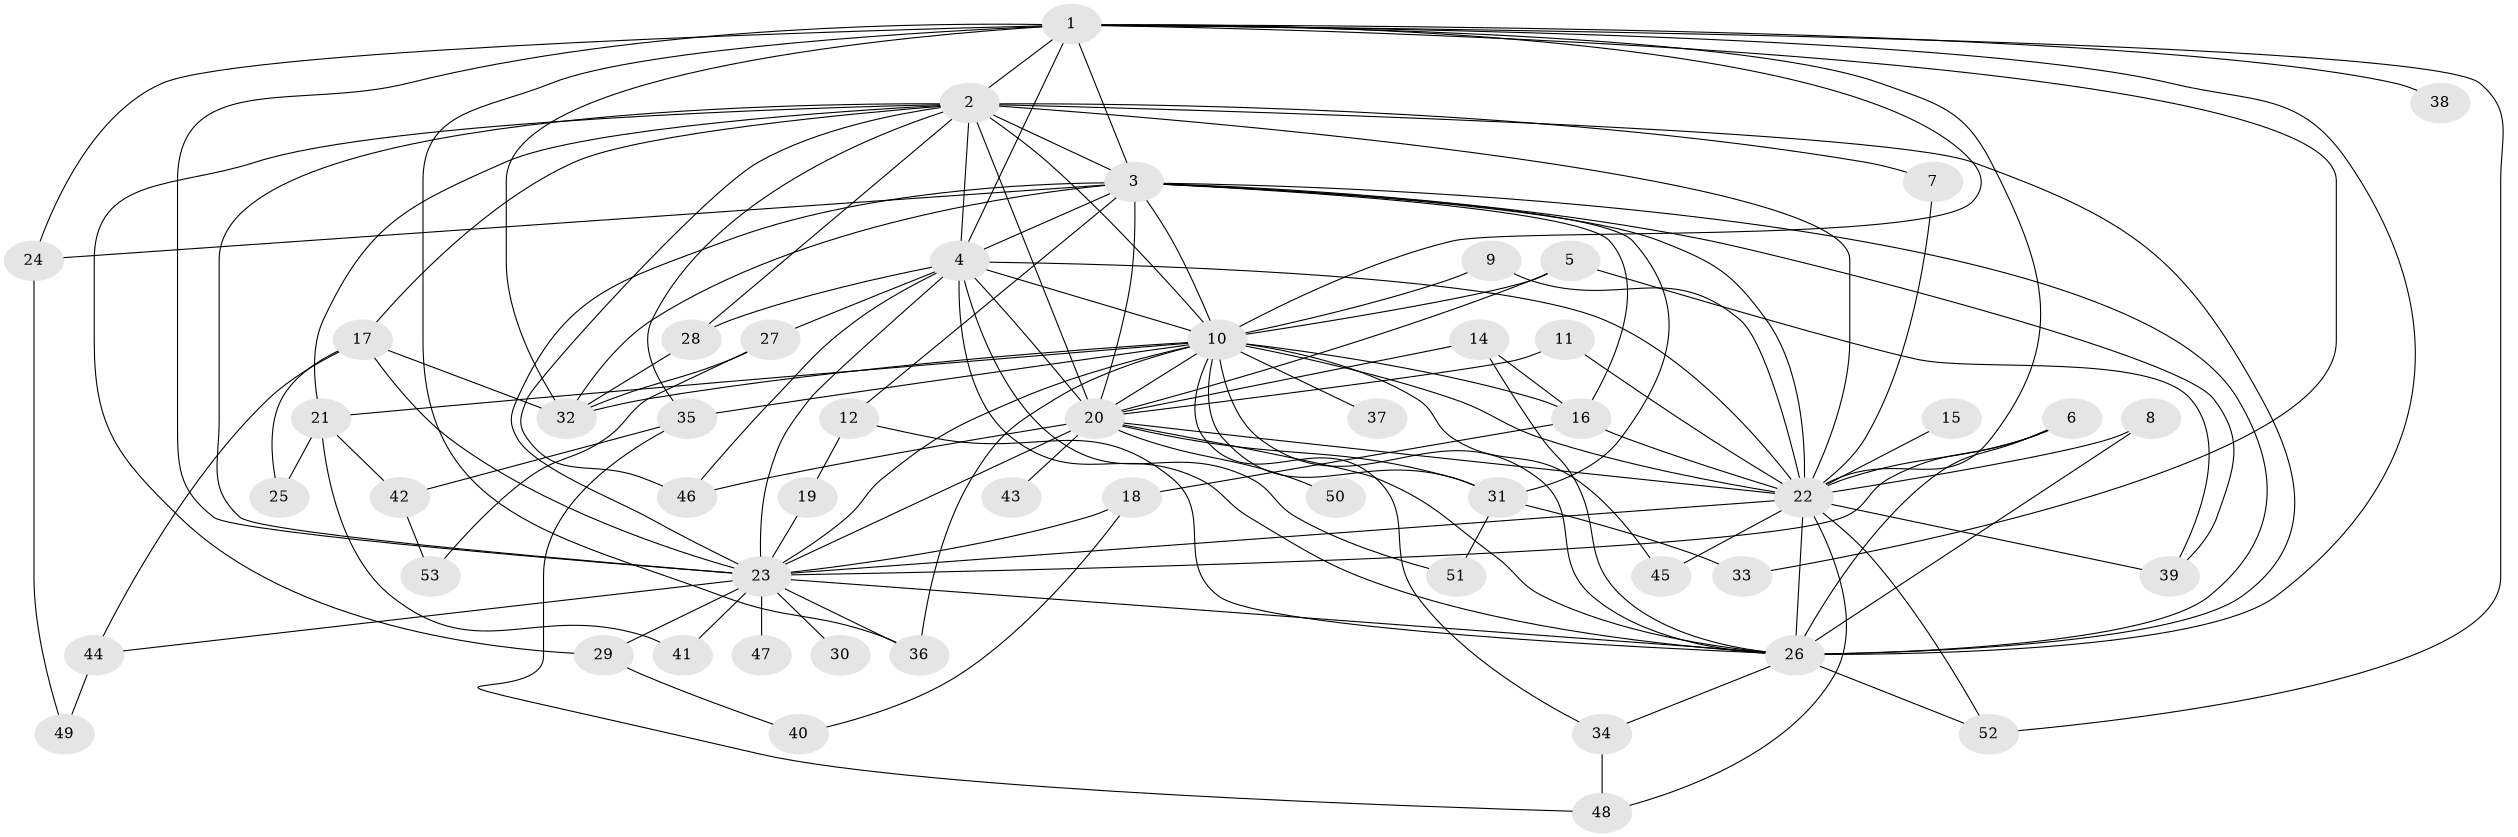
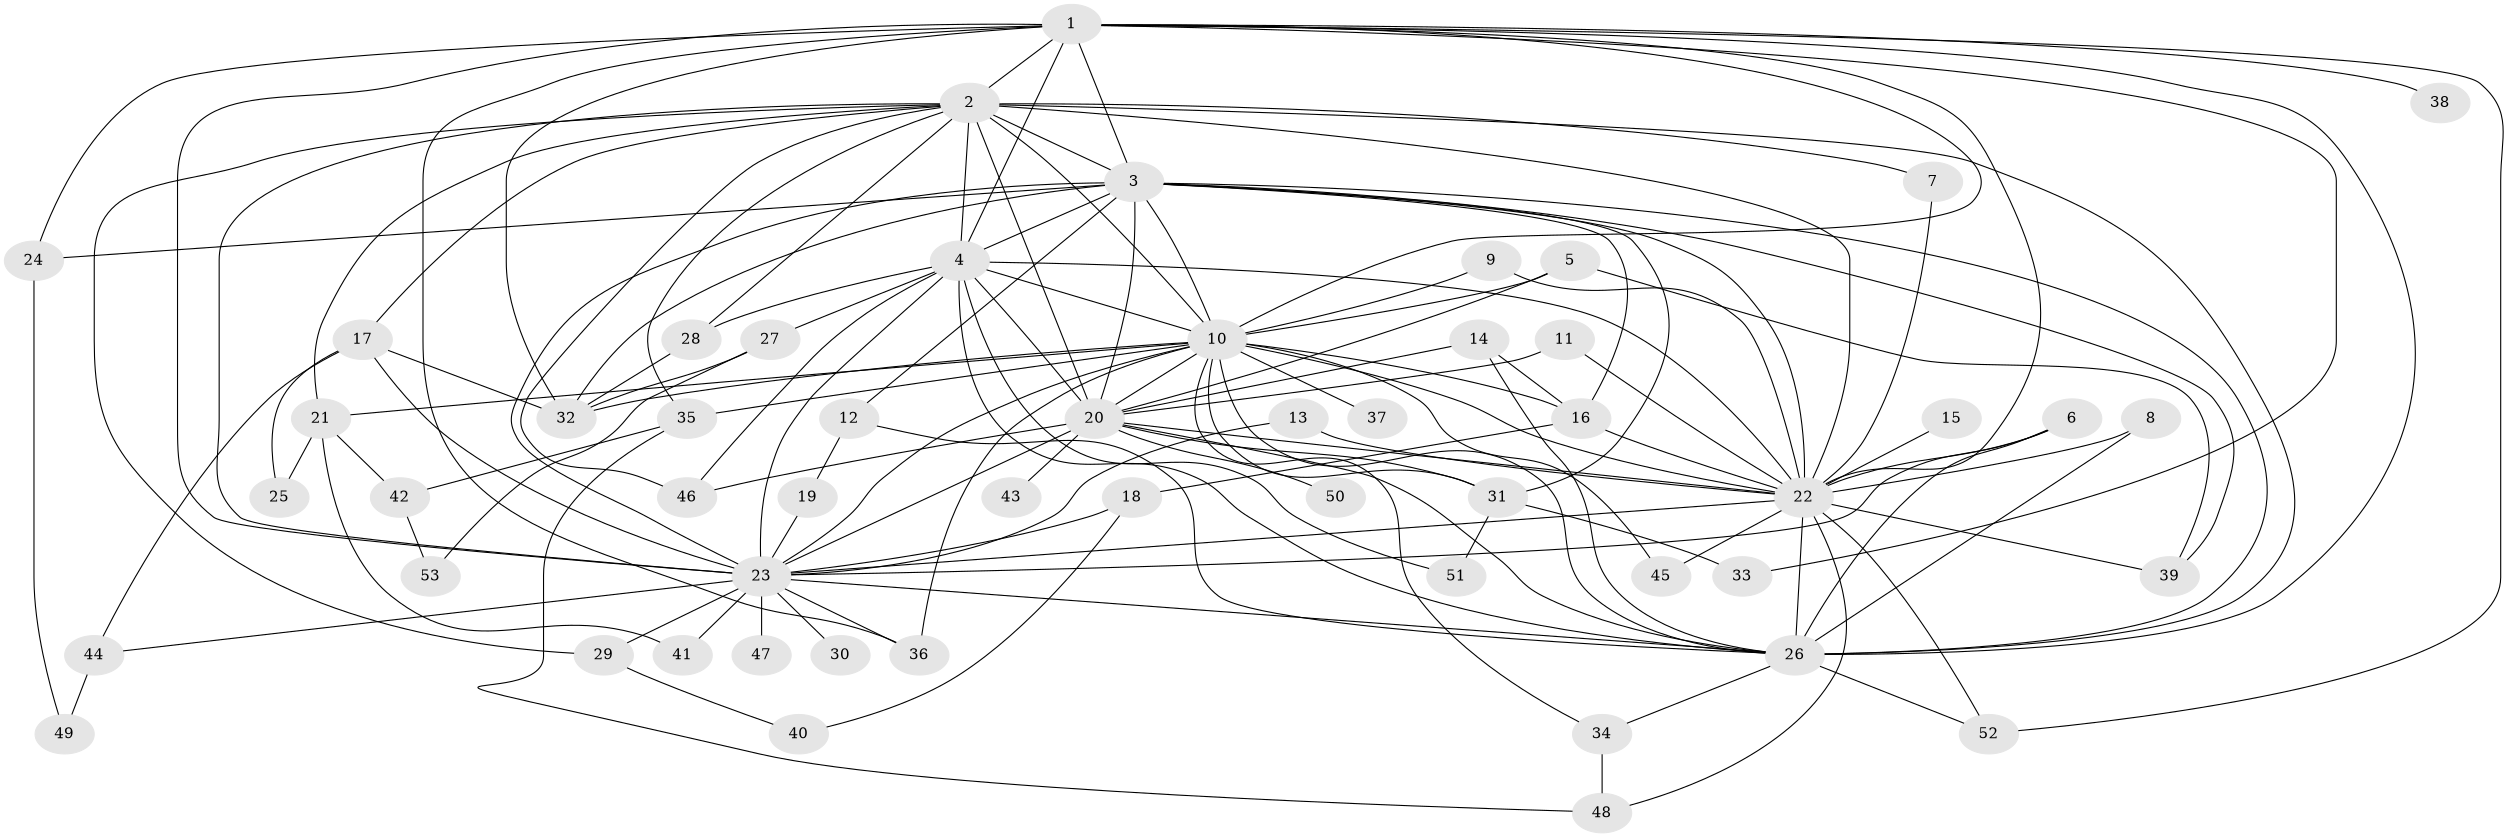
node "13": added
